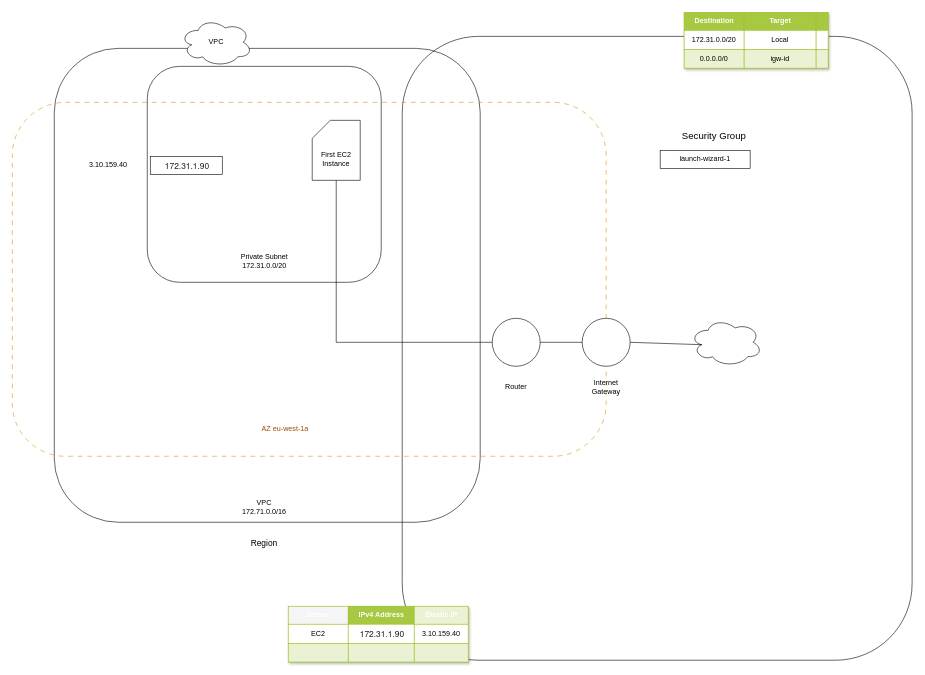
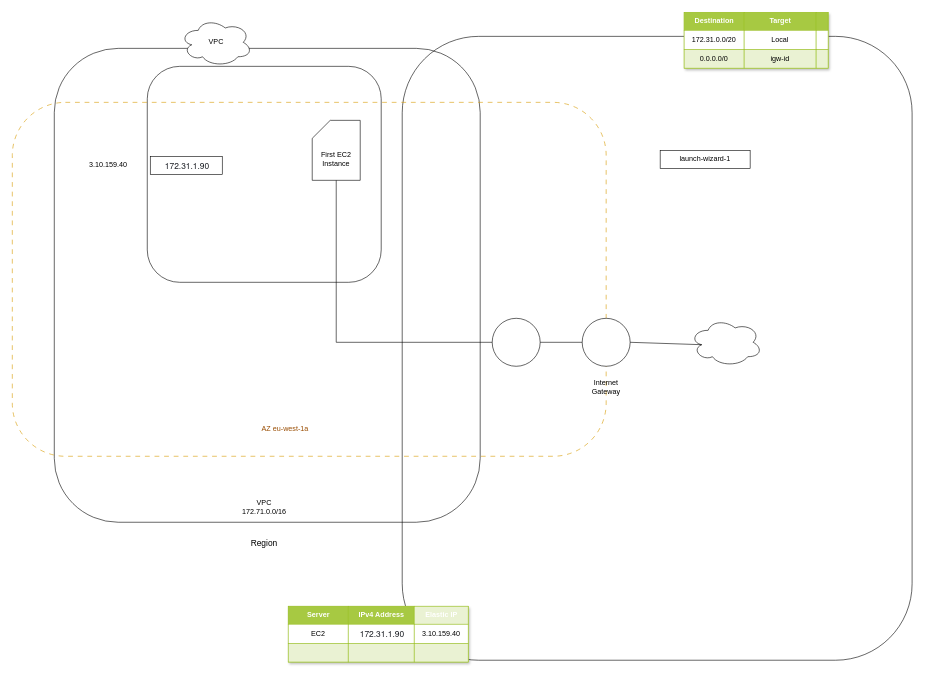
node "Security Group": removed
node "Private Subnet 172.31.0.0/20": removed
node "Router": removed
node "Server": fillcolor #f5f5f5 -> #a7c942
